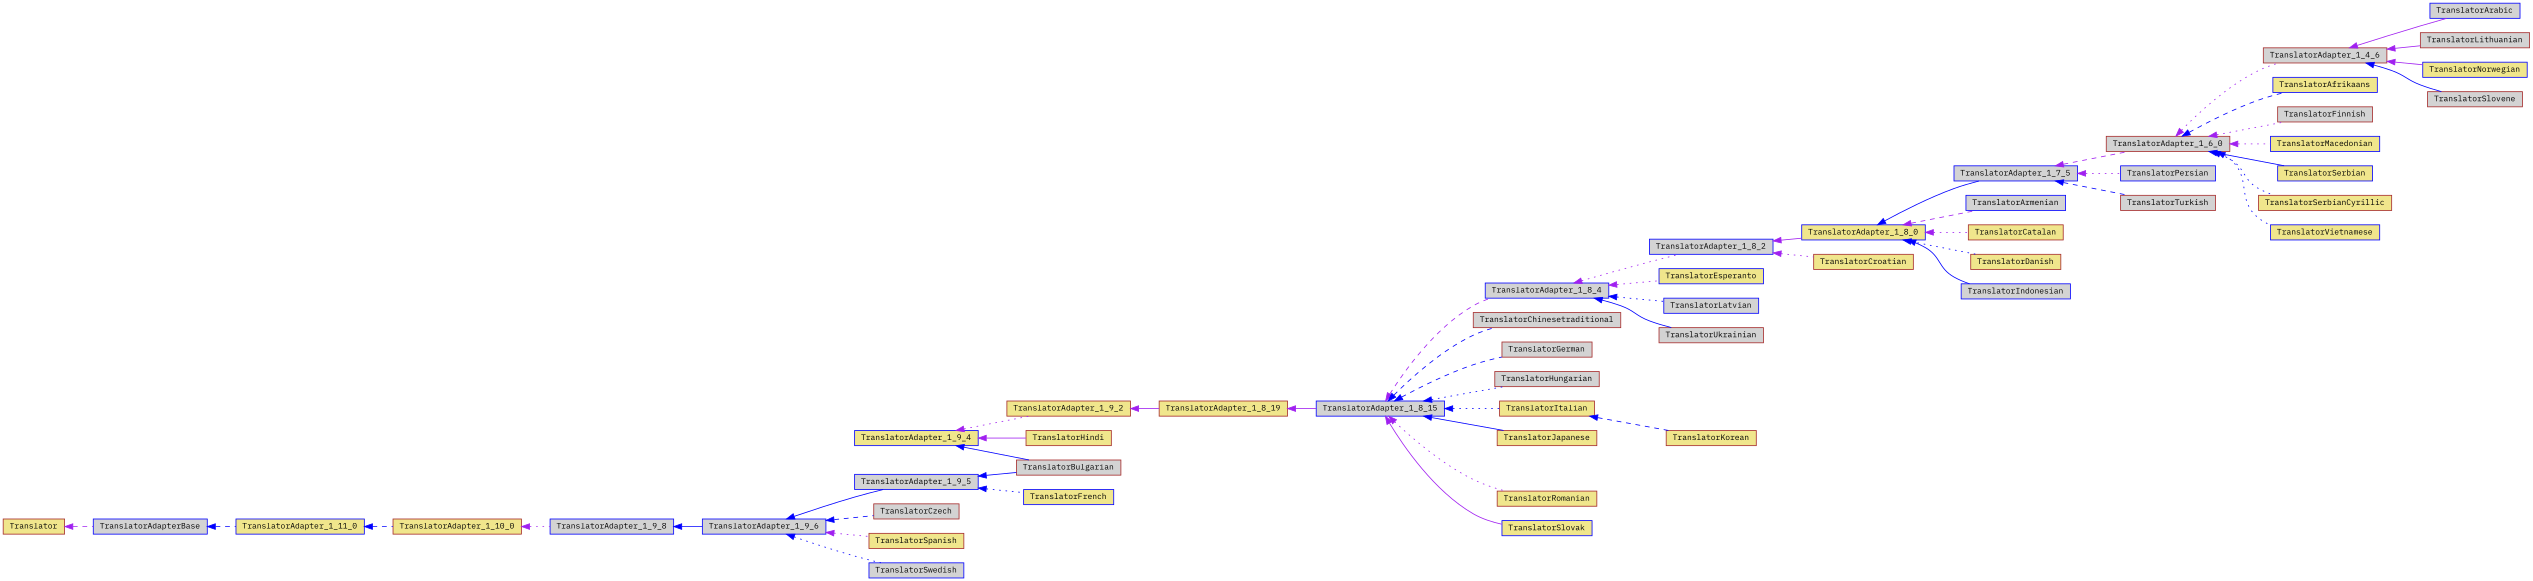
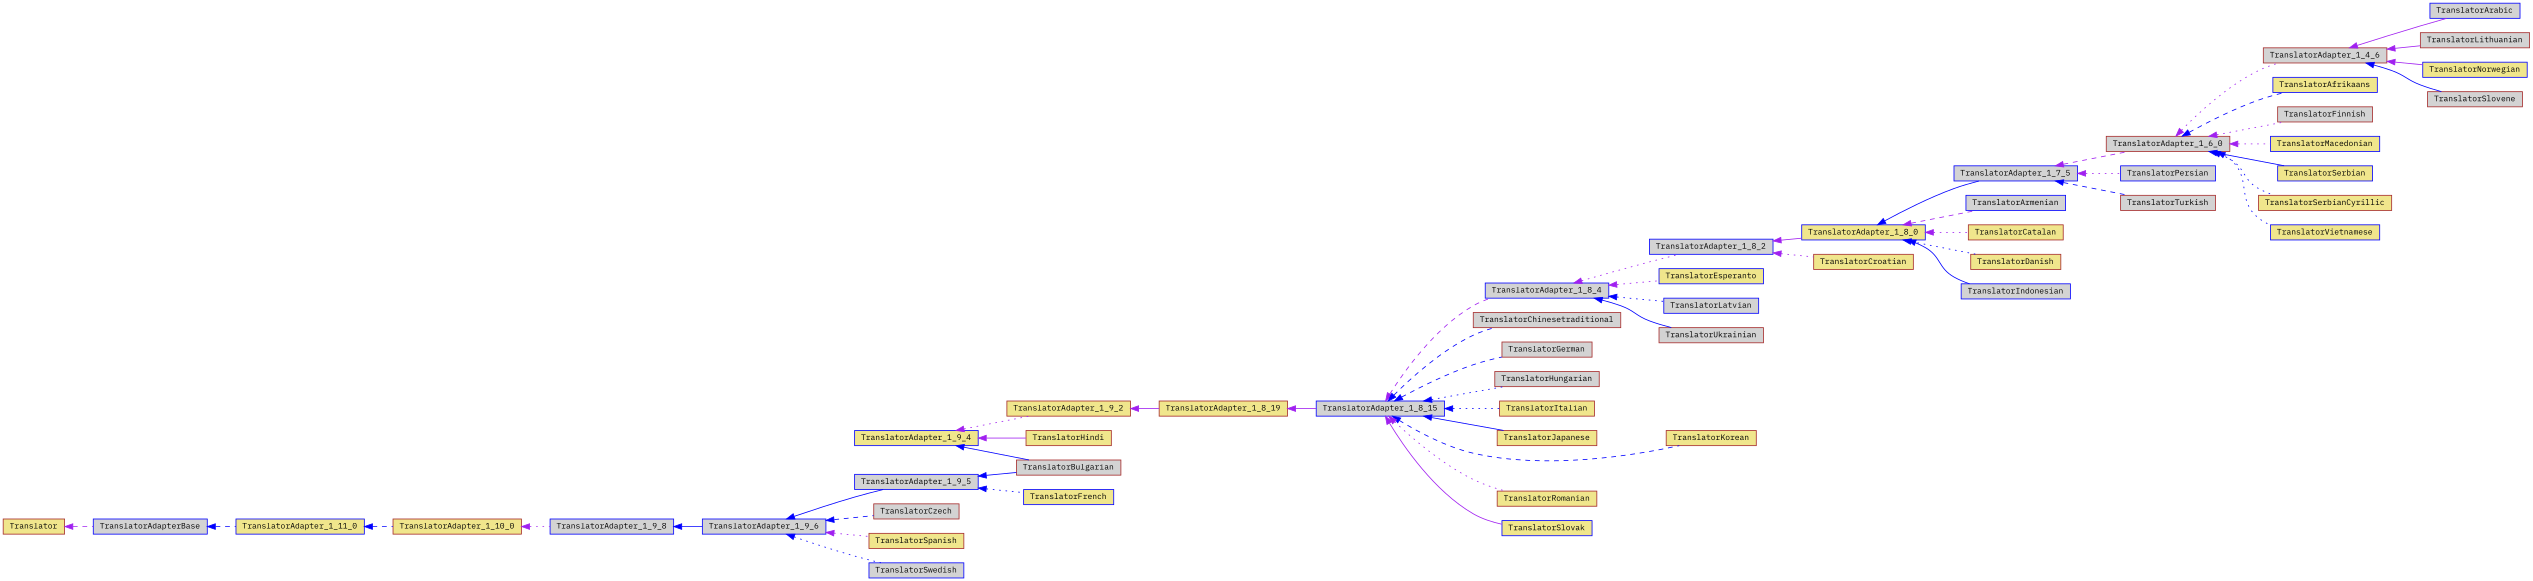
edge "TranslatorKorean" -> "TranslatorItalian": now "TranslatorKorean" -> "TranslatorAdapter_1_8_15"
